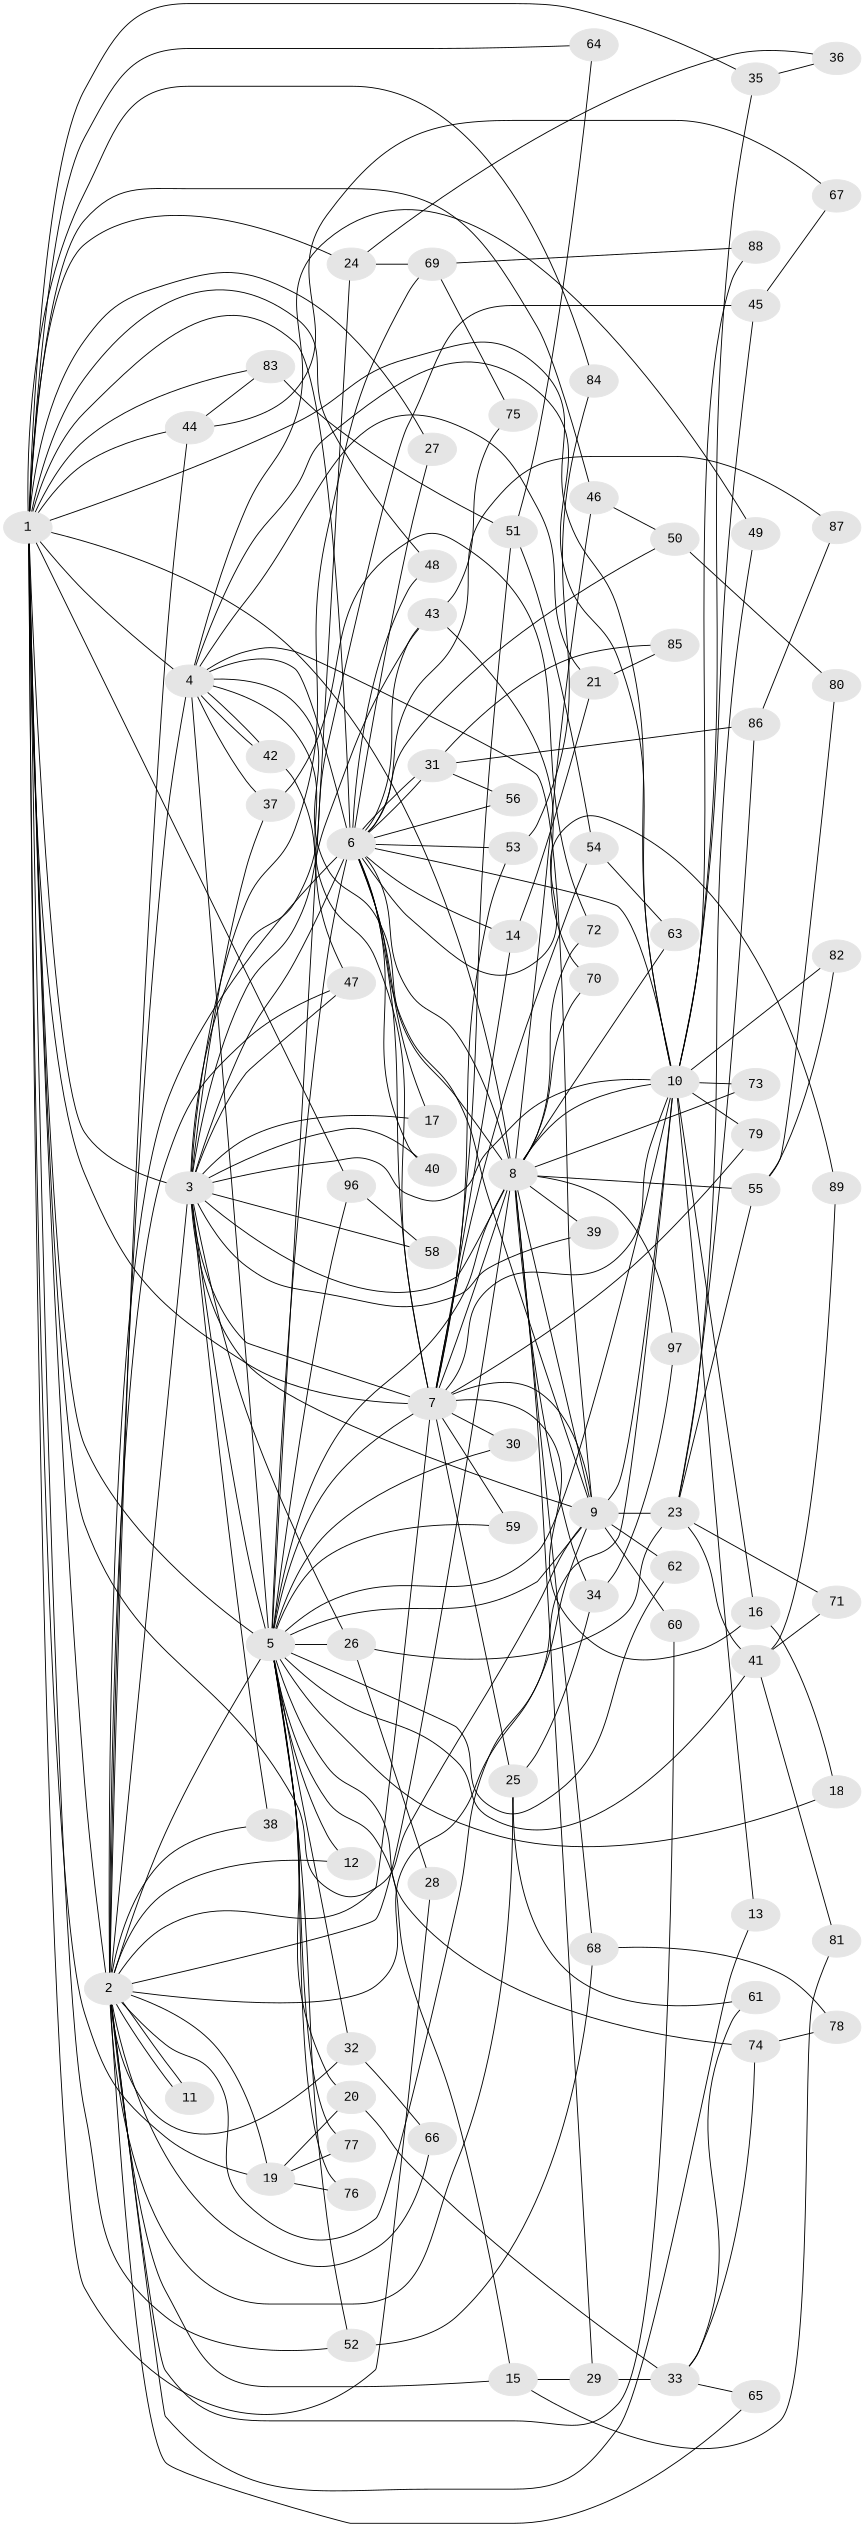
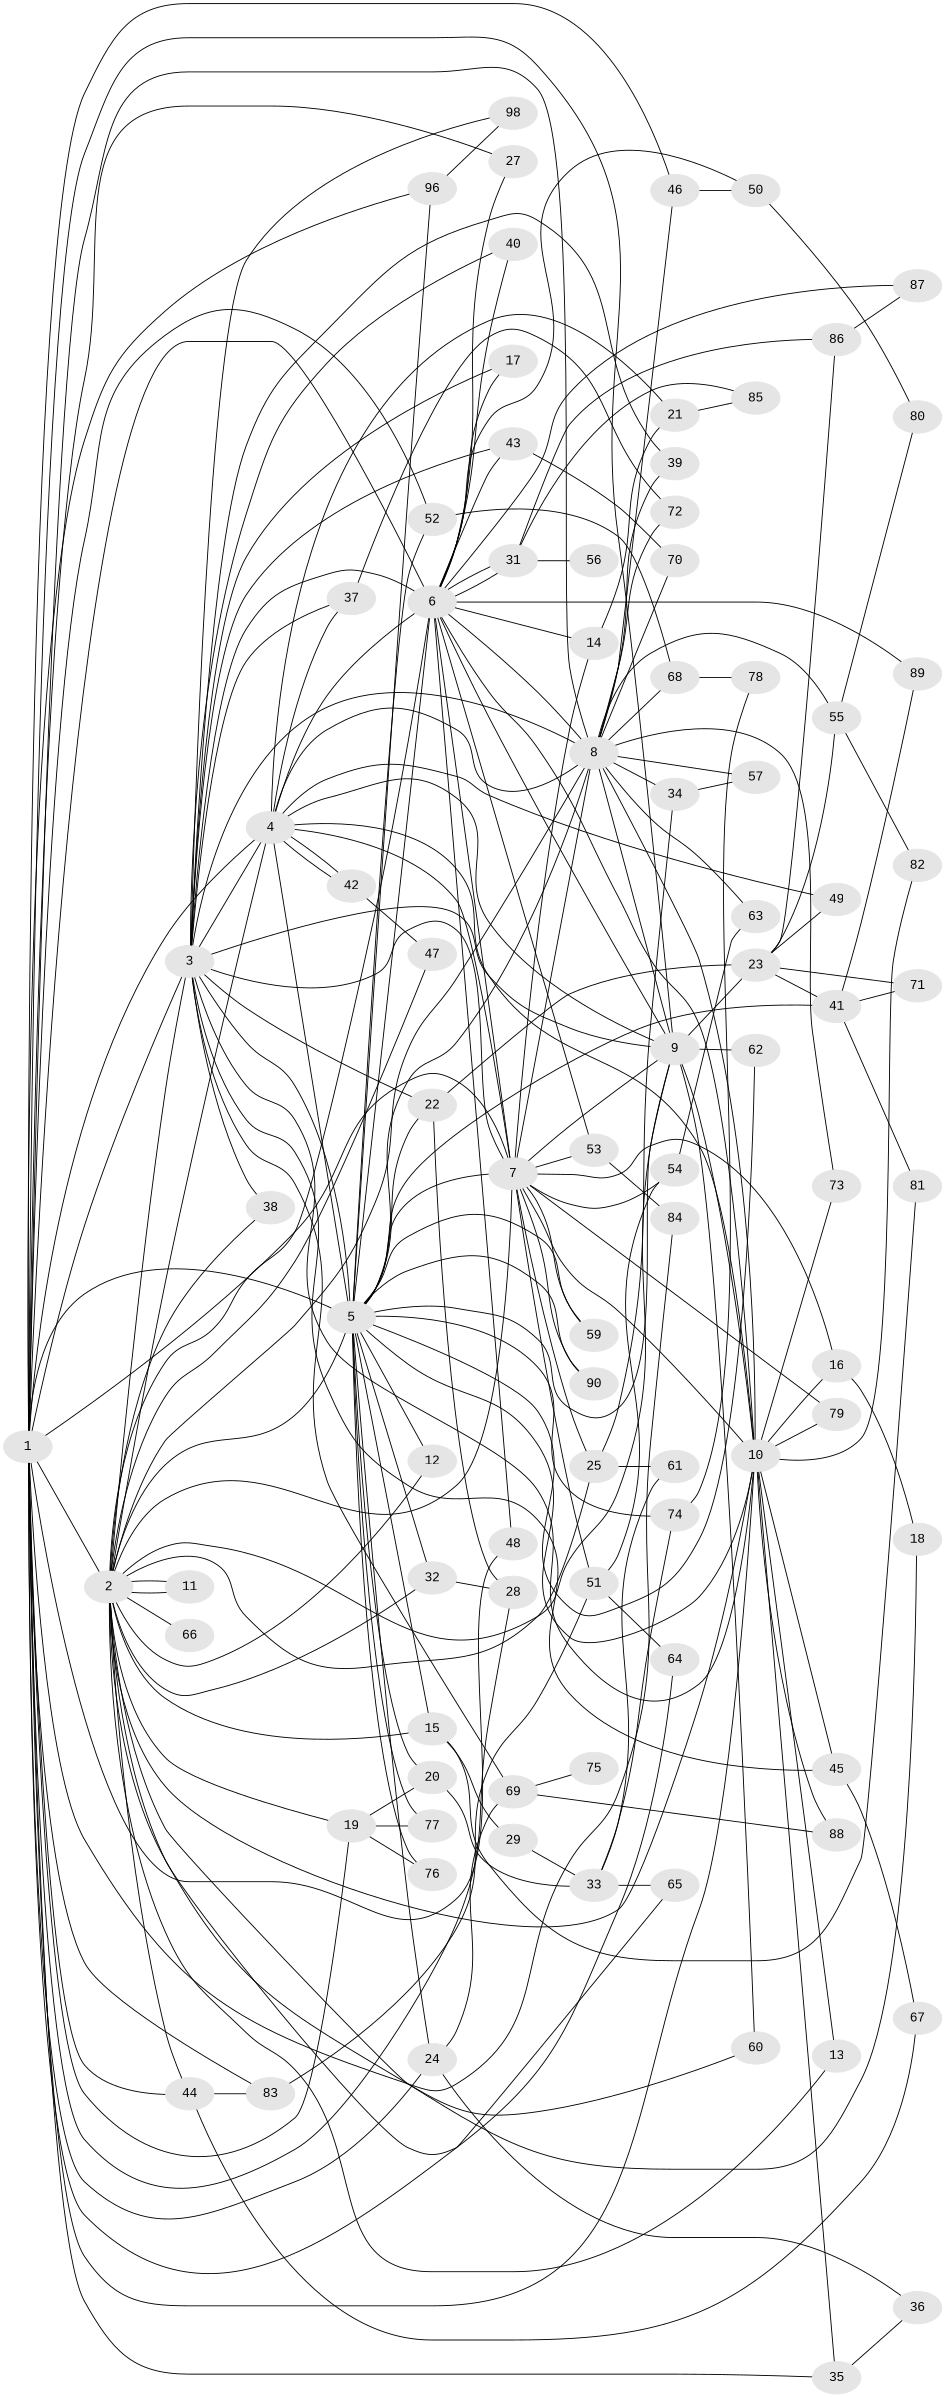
edge "75" -- "43": removed
edge "56" -- "6": removed
edge "47" -- "3": now "4" -- "3"
node "58": label "58" -> "98"
node "97": label "97" -> "57"
node "30": label "30" -> "90"
node "26": label "26" -> "22"
edge "8" -- "29": removed
edge "5" -- "18": now "2" -- "18"
edge "32" -- "66": now "32" -- "28"
